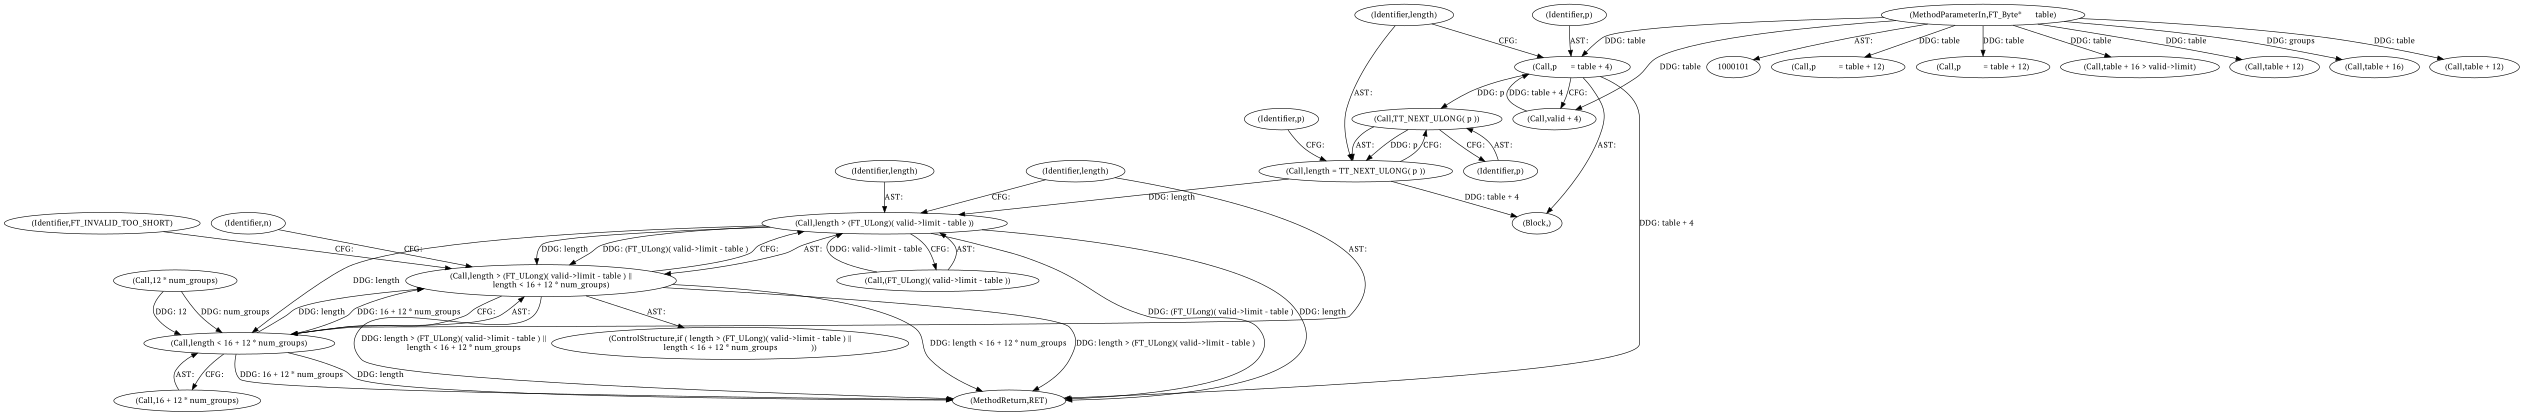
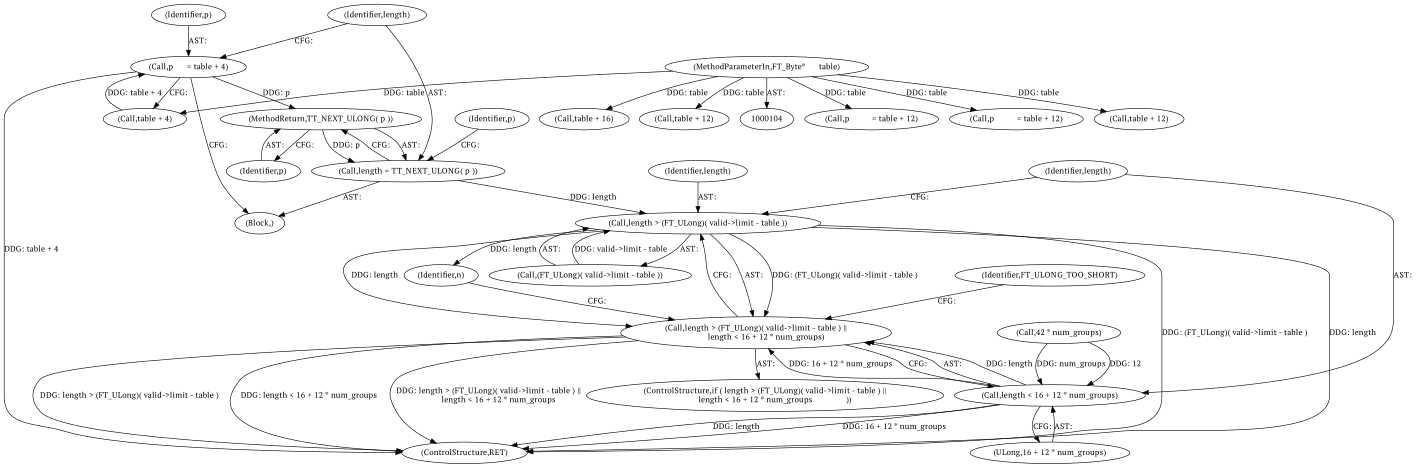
edge "(MethodParameterIn,FT_Byte*      table)" -> "(Call,p      = table + 4)": removed, label "DDG: table"
edge "(MethodParameterIn,FT_Byte*      table)" -> "(Call,table + 16)": label "DDG: groups" -> "DDG: table"
node "1000101": label "1000101" -> "1000104"
node "(Call,table + 16 > valid->limit)": removed
node "(Call,TT_NEXT_ULONG( p ))": label "(Call,TT_NEXT_ULONG( p ))" -> "(MethodReturn,TT_NEXT_ULONG( p ))"
node "(Call,valid + 4)": label "(Call,valid + 4)" -> "(Call,table + 4)"
edge "(Call,p      = table + 4)" -> "(Block,)": label "AST: " -> "CFG: "
edge "(Call,length = TT_NEXT_ULONG( p ))" -> "(Block,)": label "DDG: table + 4" -> "AST: "
node "(Identifier,FT_INVALID_TOO_SHORT)": label "(Identifier,FT_INVALID_TOO_SHORT)" -> "(Identifier,FT_ULONG_TOO_SHORT)"
edge "(Call,length > (FT_ULong)( valid->limit - table ))" -> "(Call,length < 16 + 12 * num_groups)": now "(Call,length > (FT_ULong)( valid->limit - table ))" -> "(Identifier,n)"
edge "(Call,length > (FT_ULong)( valid->limit - table ))" -> "(Call,(FT_ULong)( valid->limit - table ))": label "CFG: " -> "AST: "
node "(Call,12 * num_groups)": label "(Call,12 * num_groups)" -> "(Call,42 * num_groups)"
node "(Call,16 + 12 * num_groups)": label "(Call,16 + 12 * num_groups)" -> "(ULong,16 + 12 * num_groups)"
node "(MethodReturn,RET)": label "(MethodReturn,RET)" -> "(ControlStructure,RET)"
